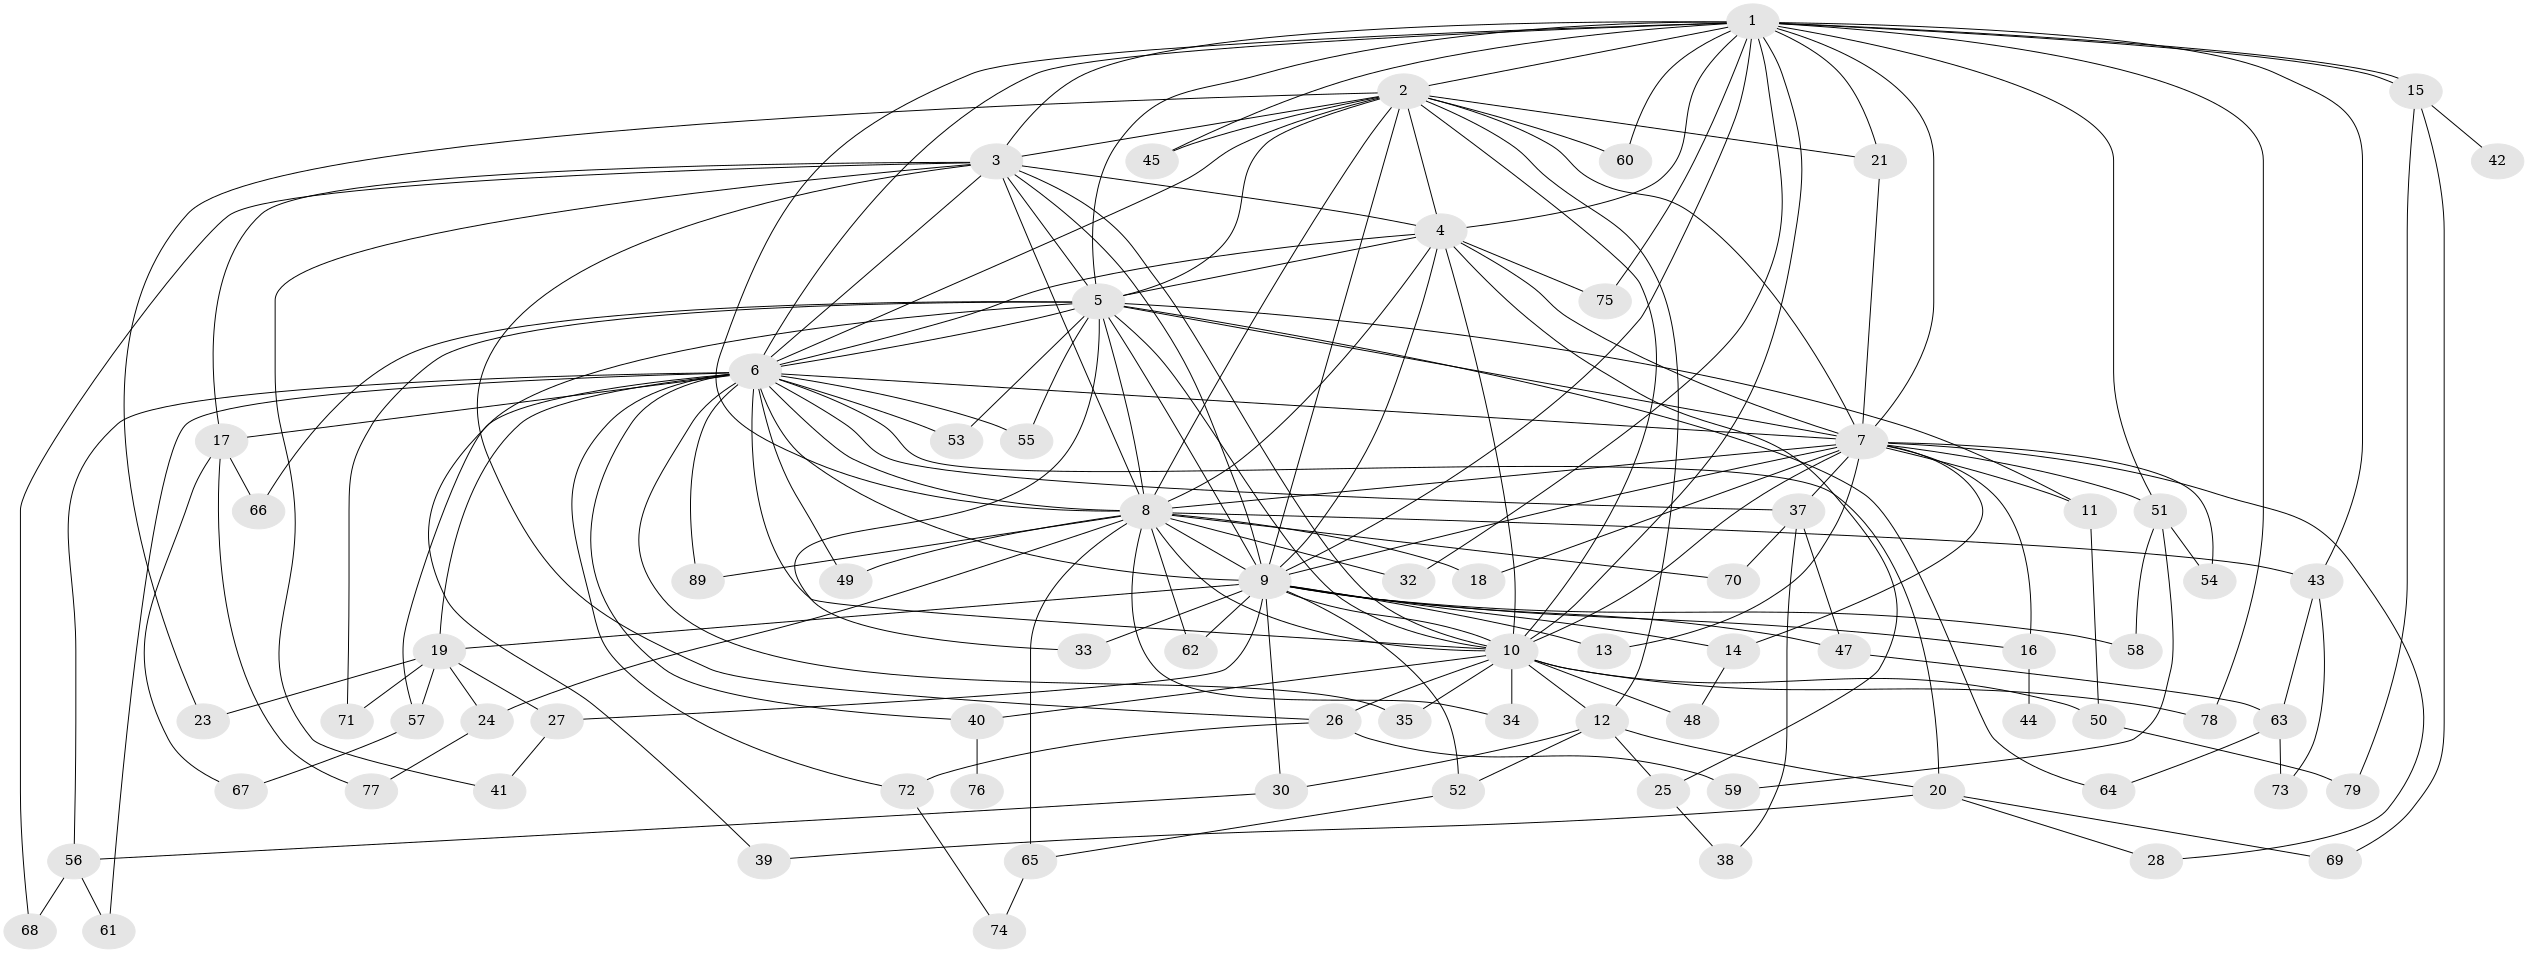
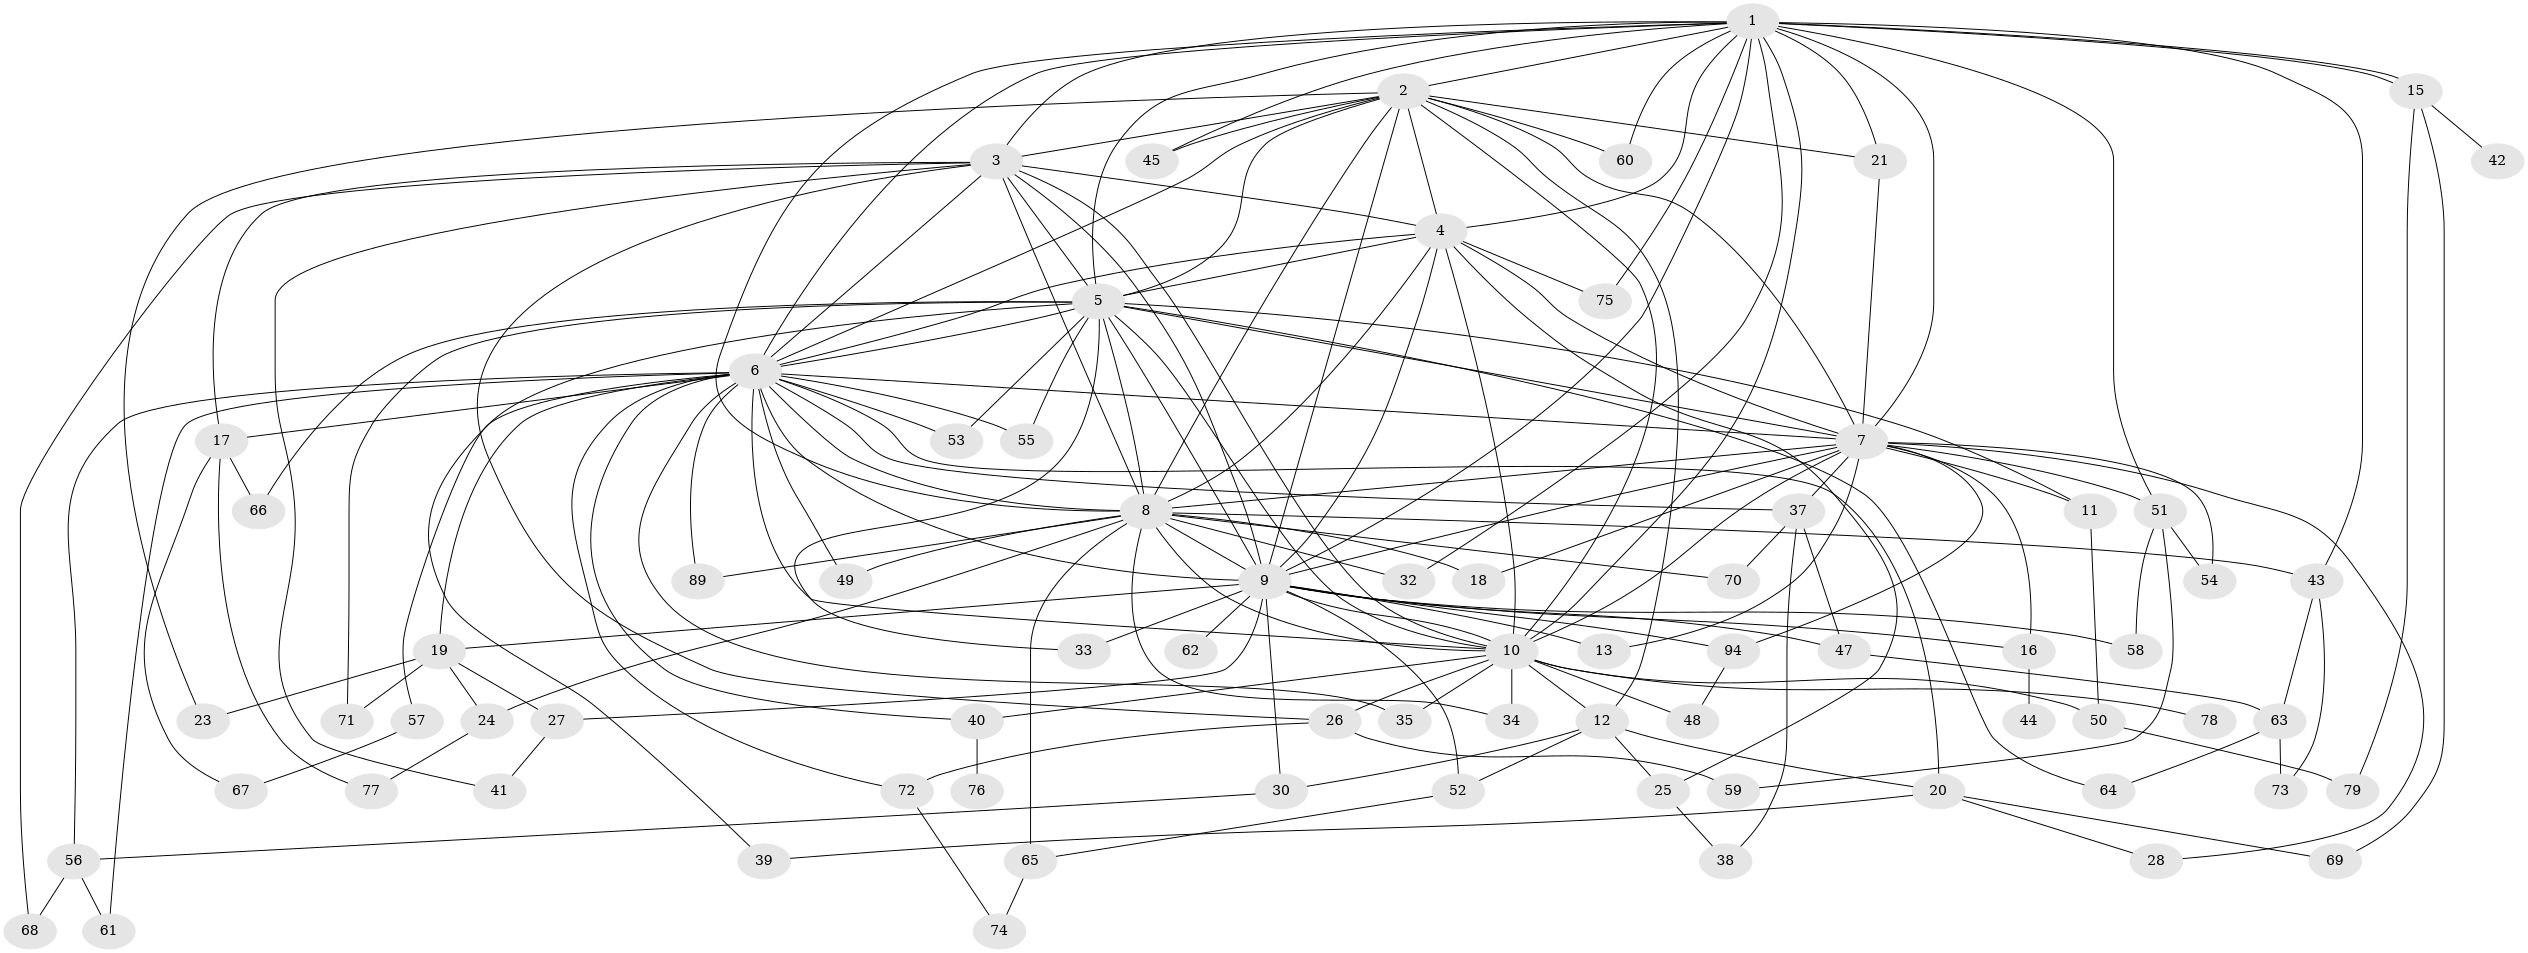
edge "1" -- "78": removed
edge "8" -- "62": removed
node "14": label "14" -> "94"
edge "19" -- "57": removed
